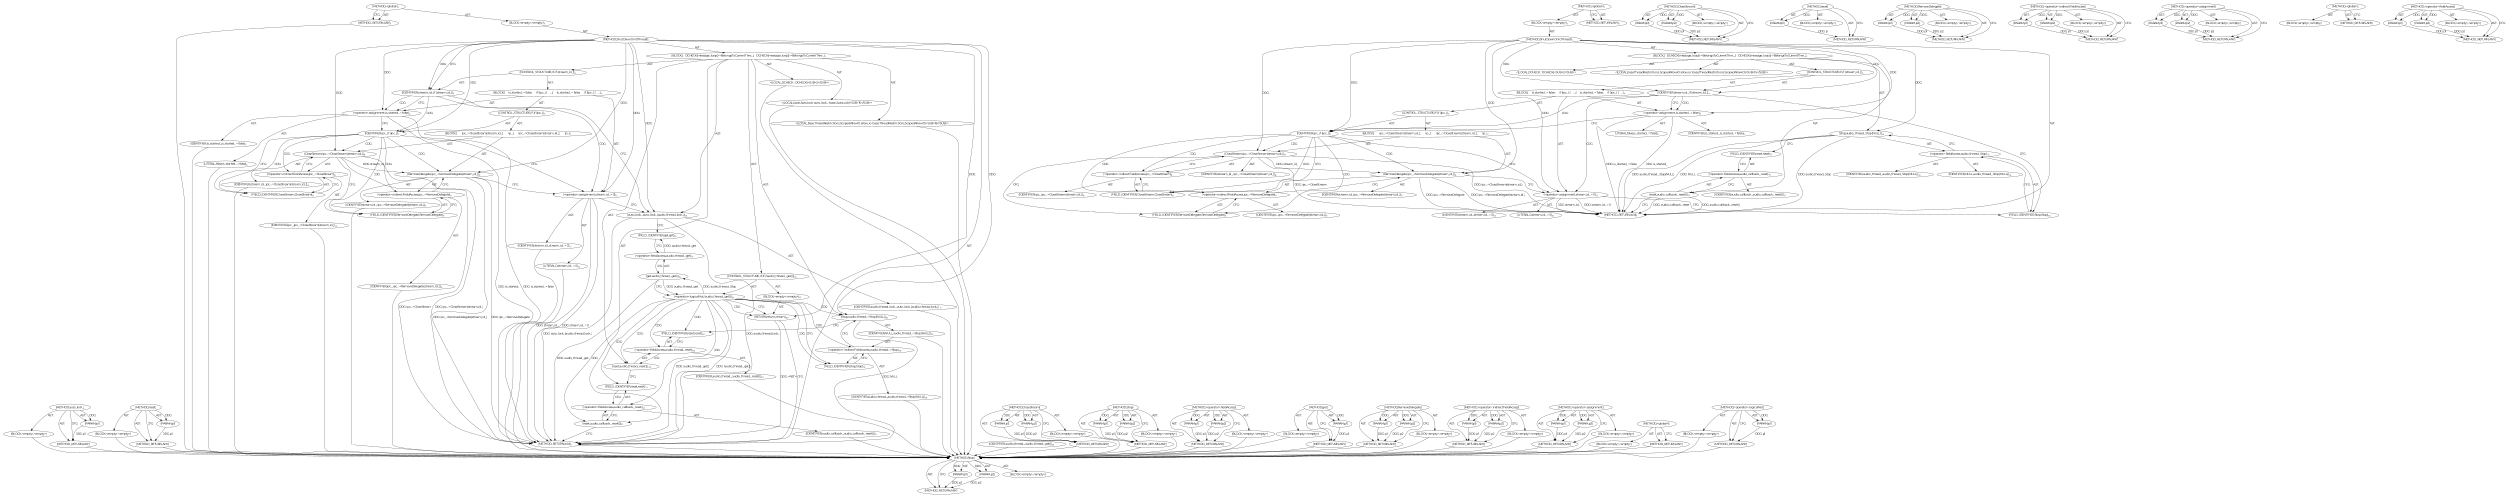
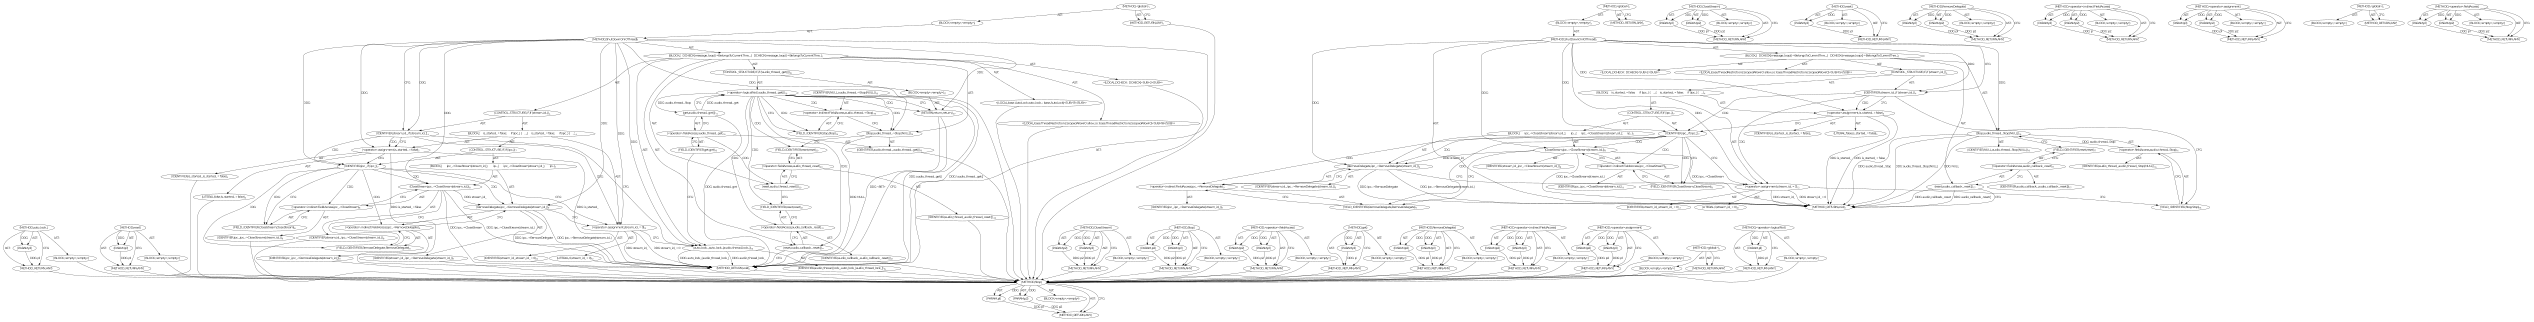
edge "(<operator>.fieldAccess,audio_thread_.get)" -> "(IDENTIFIER,audio_thread_,audio_thread_.get())": added, label "AST:"
edge "(<operator>.fieldAccess,audio_thread_.Stop)" -> "(Stop,audio_thread_.Stop(NULL))": label "CFG: " -> "DDG: audio_thread_.Stop"
edge "(<operator>.fieldAccess,audio_thread_.Stop)" -> "(IDENTIFIER,NULL,audio_thread_.Stop(NULL))": now "(Stop,audio_thread_.Stop(NULL))" -> "(IDENTIFIER,NULL,audio_thread_.Stop(NULL))"
edge "(auto_lock_,auto_lock_(audio_thread_lock_))" -> "(FIELD_IDENTIFIER,get,get)": reversed
edge "(<operator>.fieldAccess,audio_thread_.get)" -> "(FIELD_IDENTIFIER,get,get)": label "DDG: audio_thread_.get" -> "AST: "
edge "(<operator>.logicalNot,!audio_thread_.get())" -> "(<operator>.fieldAccess,audio_thread_.reset)": removed, label "CDG:"
edge "(<operator>.logicalNot,!audio_thread_.get())" -> "(reset,audio_thread_.reset())": now "(<operator>.fieldAccess,audio_thread_.get)" -> "(reset,audio_thread_.reset())"
edge "(Stop,audio_thread_->Stop(NULL))" -> "(IDENTIFIER,NULL,audio_thread_->Stop(NULL))": now "(Stop,audio_thread_->Stop(NULL))" -> "(IDENTIFIER,audio_thread_,audio_thread_.get())"
node "(IDENTIFIER,audio_thread_,audio_thread_->Stop(NULL))": removed
